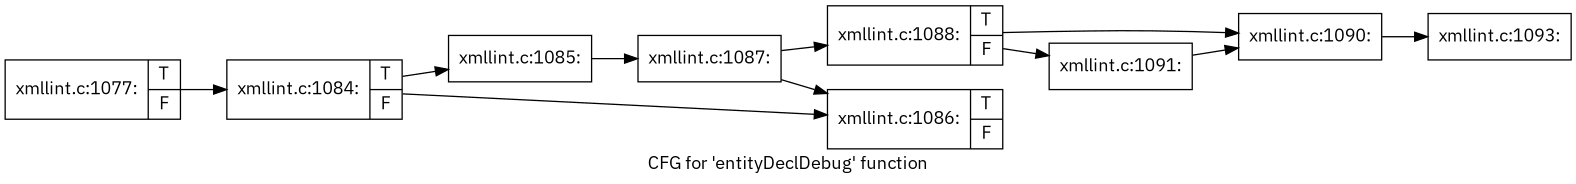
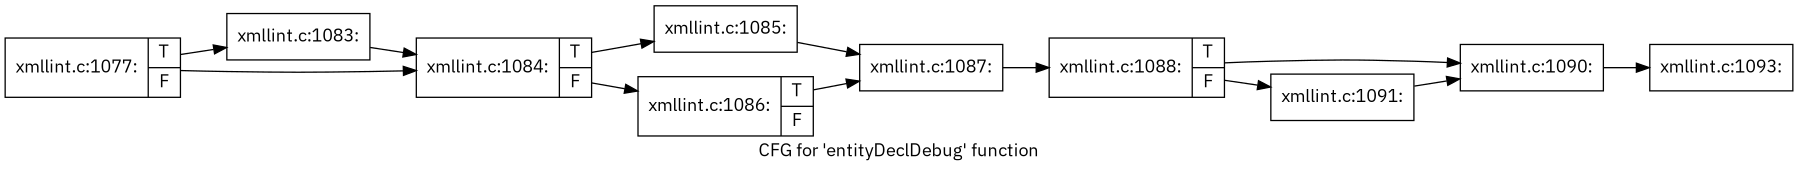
node "xmllint.c:1083:": added
edge "xmllint.c:1087:" -> "xmllint.c:1086:": reversed
